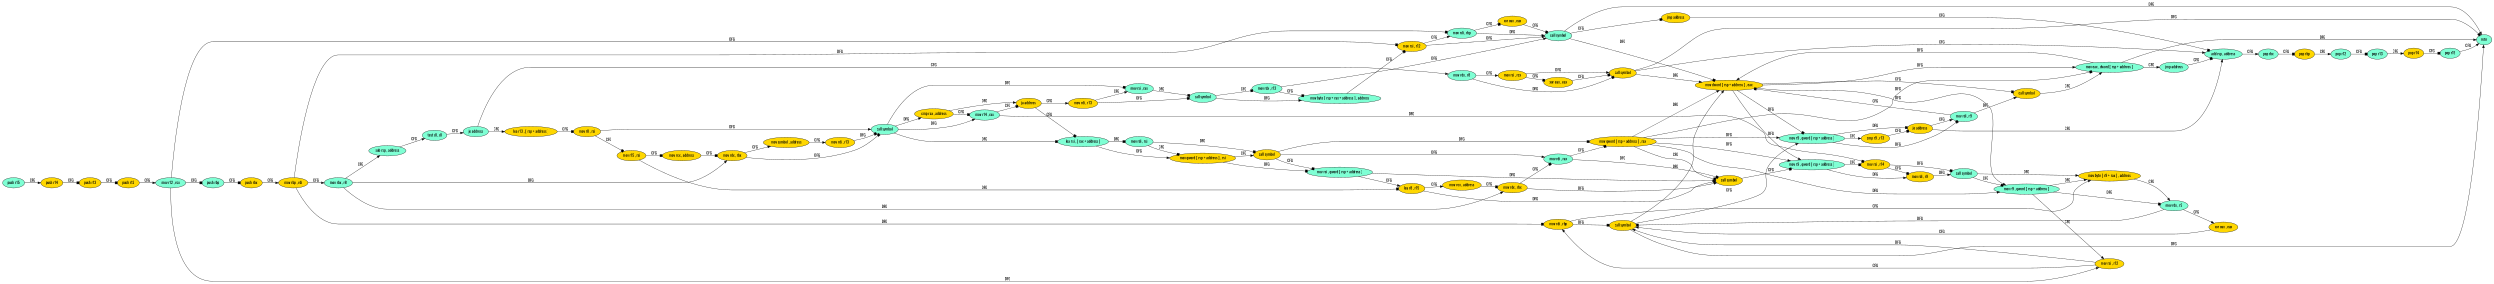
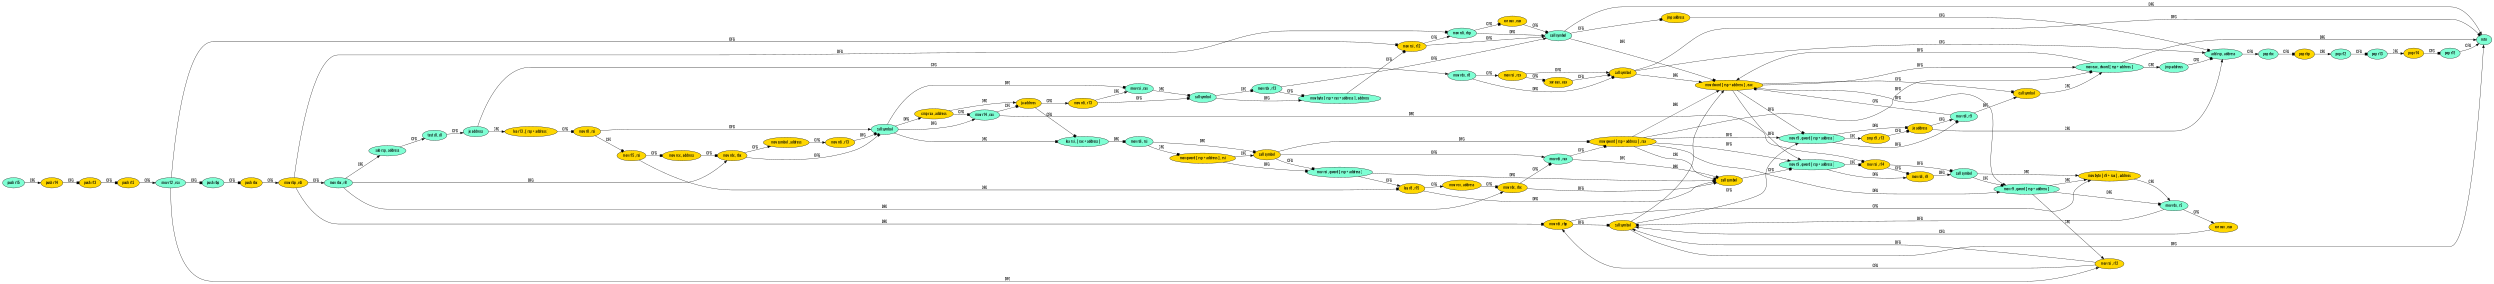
edge "lea rsi , [ rax + address ]" -> "mov qword [ rsp + address ] , rsi": removed, label "DFG"
